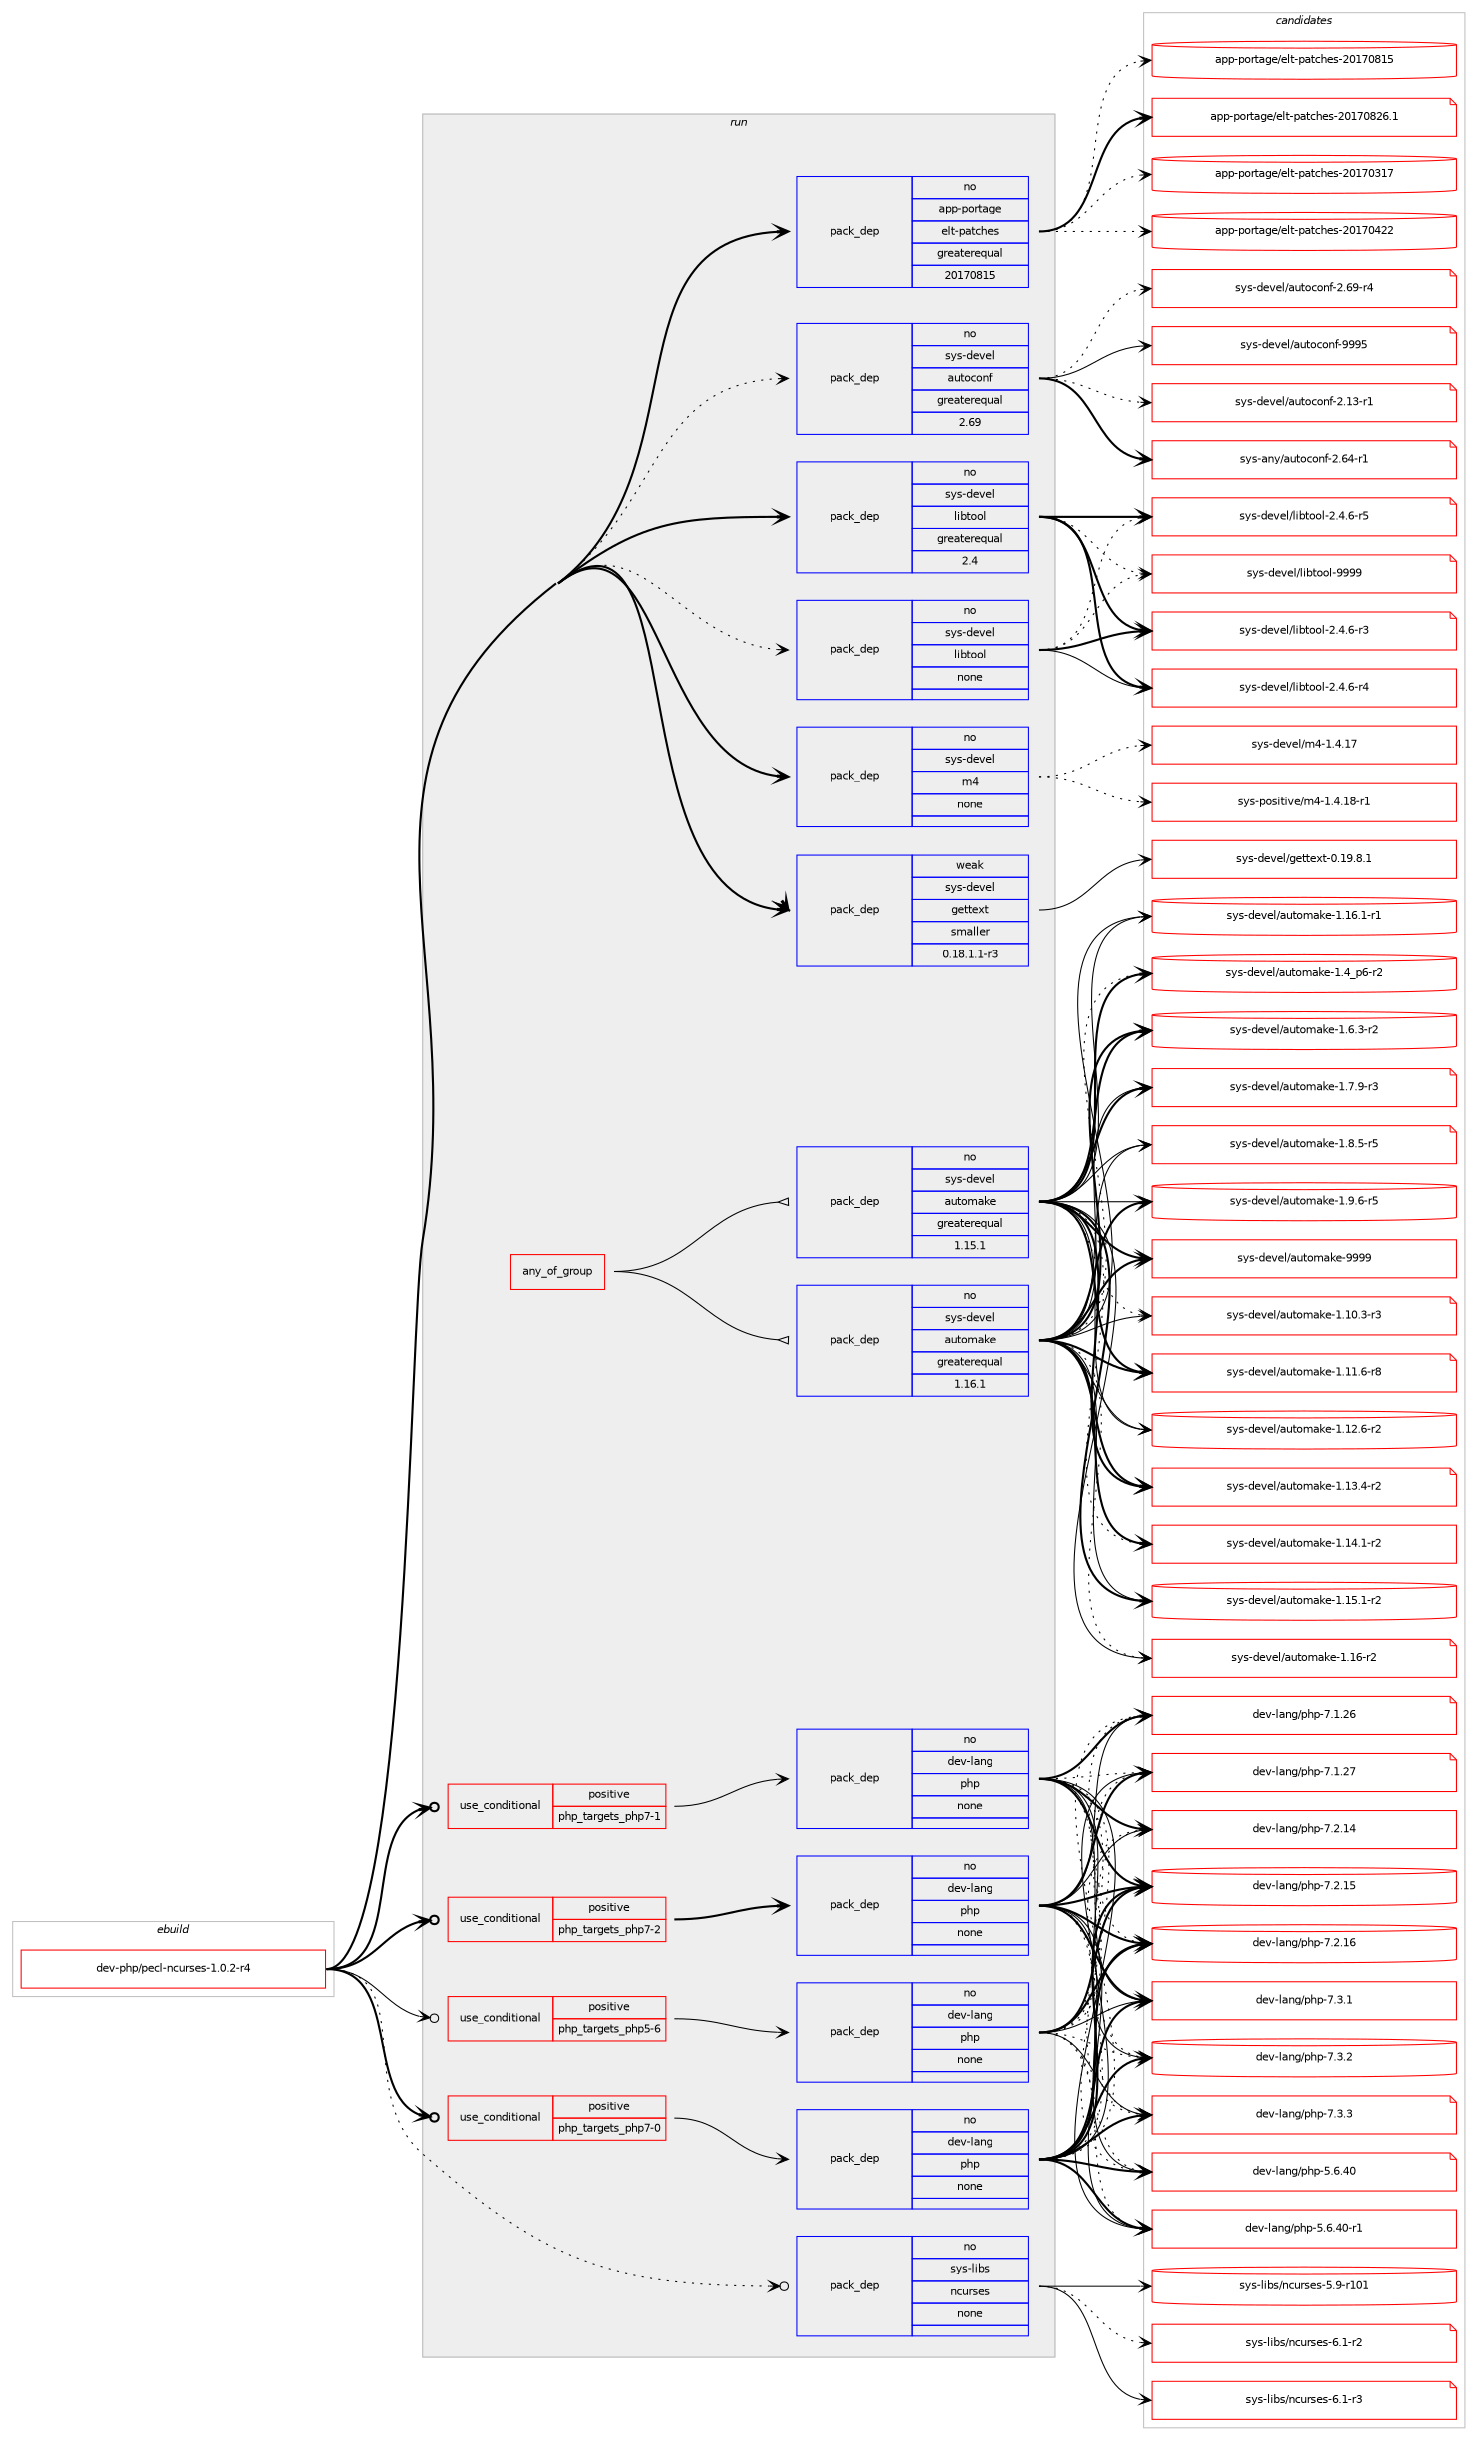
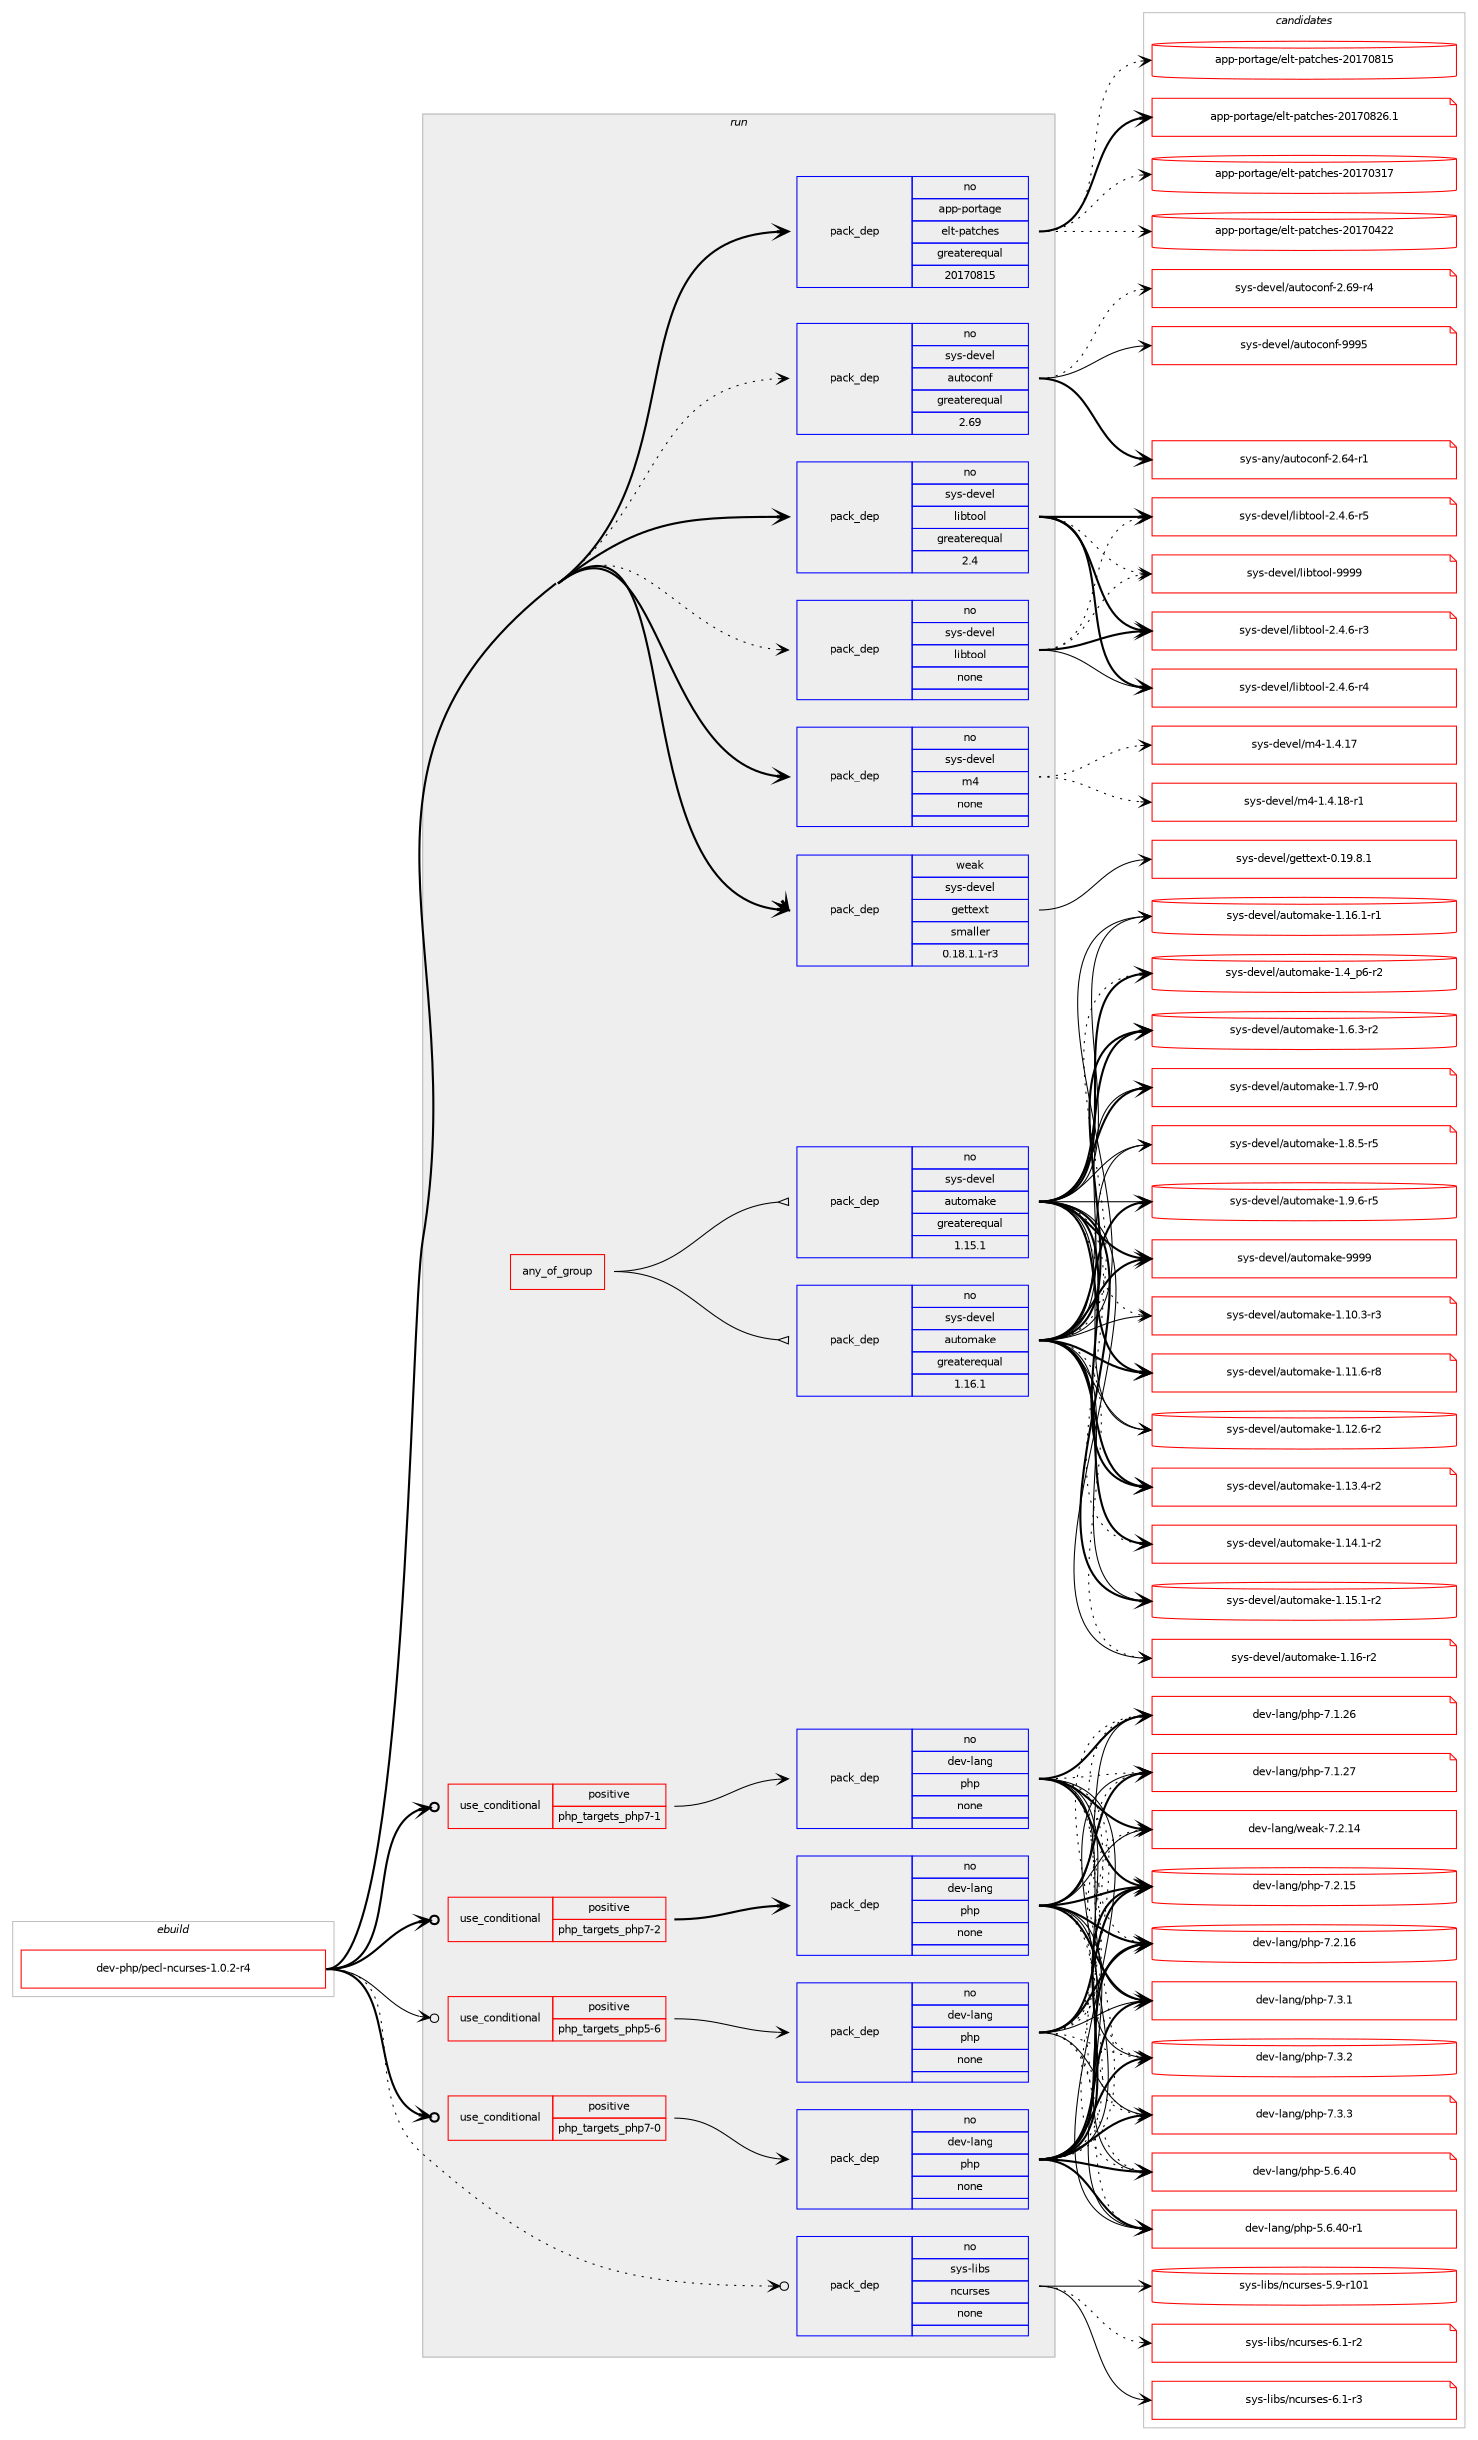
node "sys-devel/autoconf-2.13-r1": removed
node "sys-positive/m4-1.4.18-r1": label "sys-positive/m4-1.4.18-r1" -> "sys-devel/m4-1.4.18-r1"
node "sys-devel/automake-1.7.9-r3": label "sys-devel/automake-1.7.9-r3" -> "sys-devel/automake-1.7.9-r0"
node "dev-lang/php-7.2.14": label "dev-lang/php-7.2.14" -> "dev-lang/weak-7.2.14"
